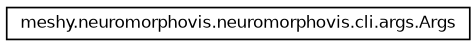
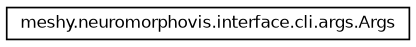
node "meshy.neuromorphovis.neuromorphovis.cli.args.Args": label "meshy.neuromorphovis.neuromorphovis.cli.args.Args" -> "meshy.neuromorphovis.interface.cli.args.Args"
